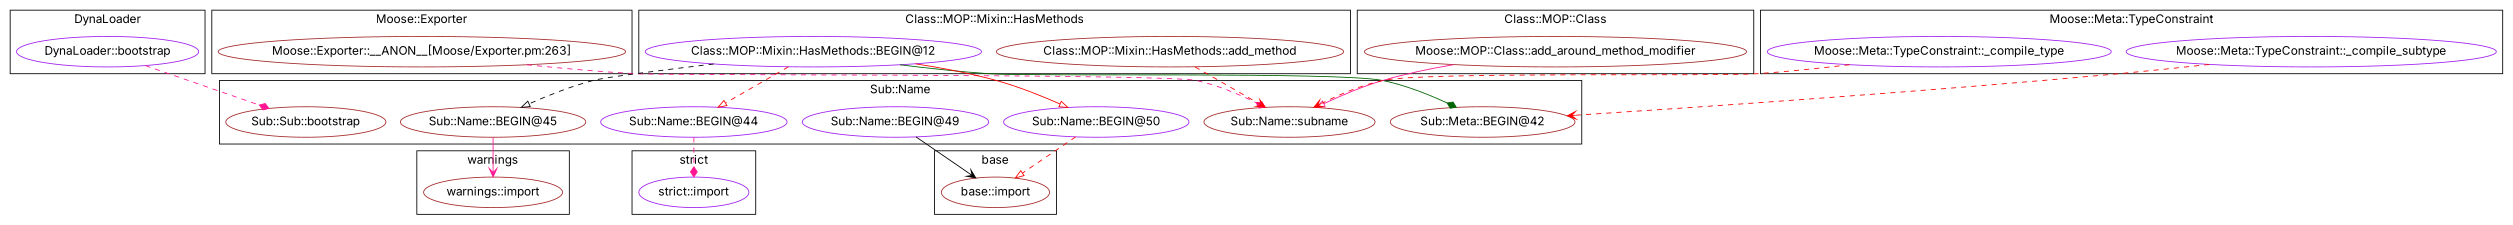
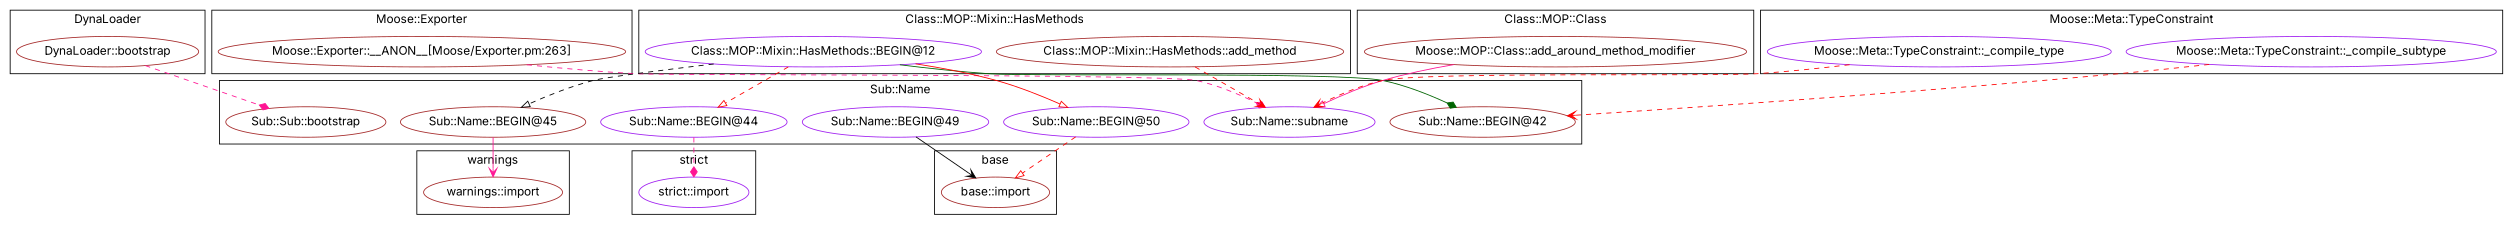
node "DynaLoader::bootstrap": color purple -> brown
node "Sub::Name::subname": color brown -> purple
node "Sub::Meta::BEGIN@42": label "Sub::Meta::BEGIN@42" -> "Sub::Name::BEGIN@42"
